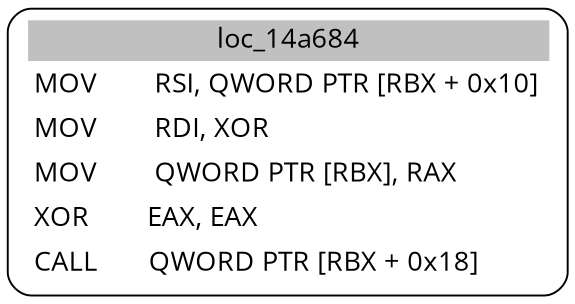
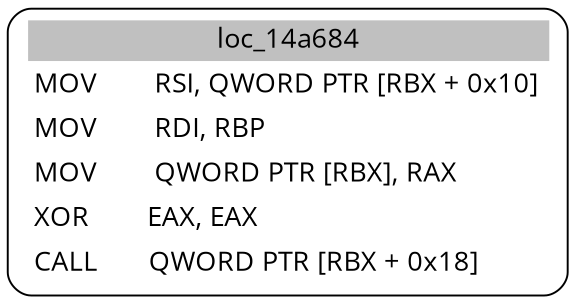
node "loc_14a684": text "MOV        RDI, XOR" -> "MOV        RDI, RBP"
